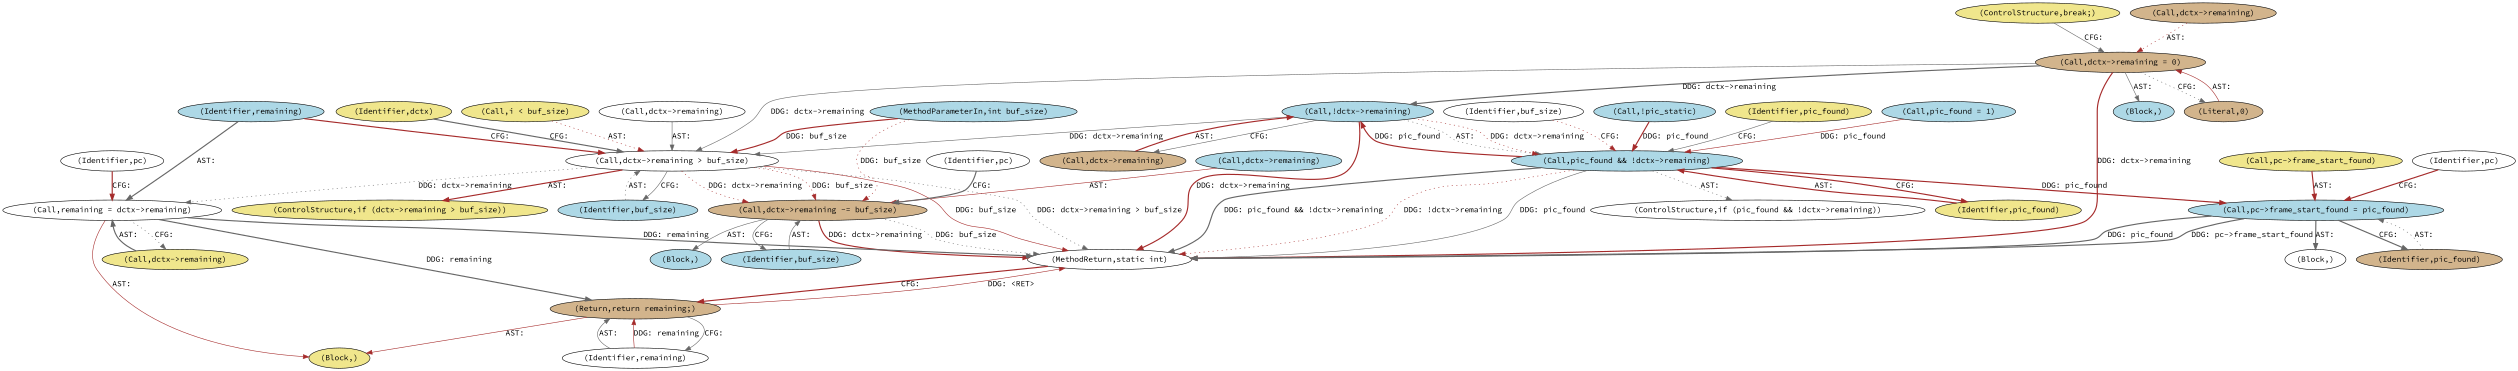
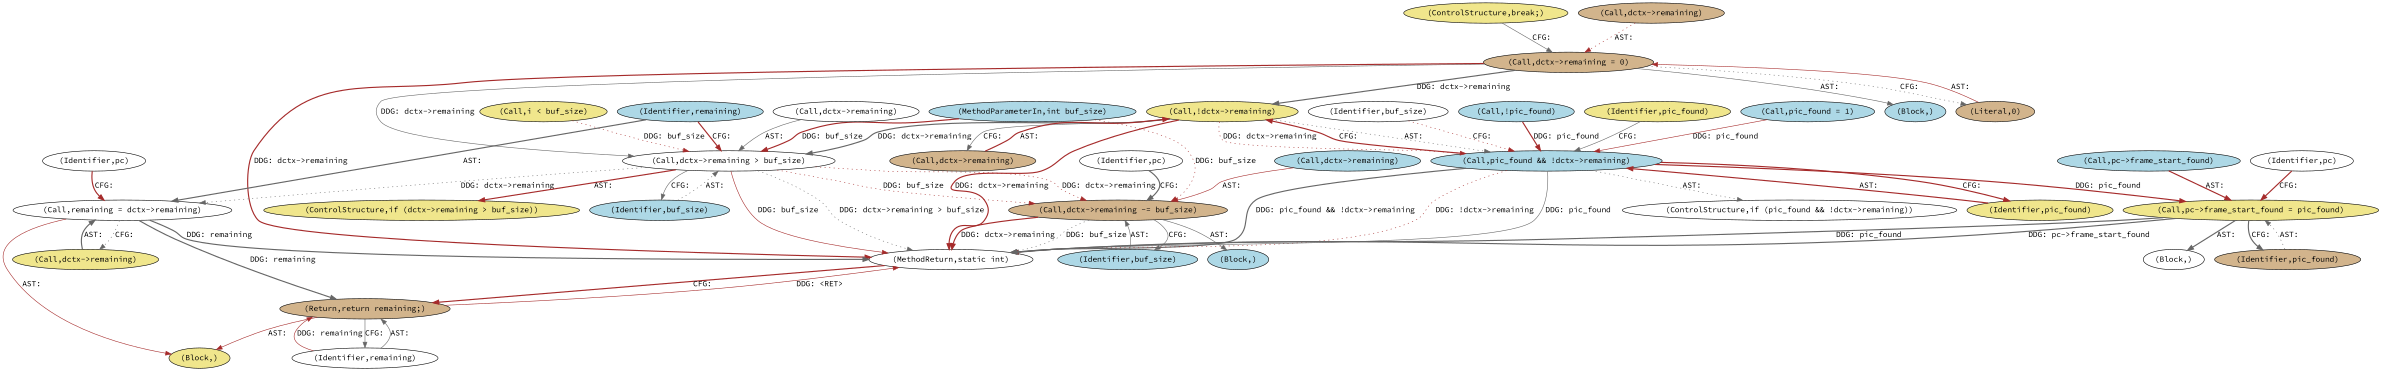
node "(Identifier,dctx)": removed
node "(Call,!dctx->remaining)": fillcolor lightblue -> khaki
node "(Call,!pic_static)": label "(Call,!pic_static)" -> "(Call,!pic_found)"
edge "(Call,!dctx->remaining)" -> "(Call,dctx->remaining > buf_size)": style solid -> bold
edge "(Call,i < buf_size)" -> "(Call,dctx->remaining > buf_size)": label "AST: " -> "DDG: buf_size"
edge "(Call,pic_found && !dctx->remaining)" -> "(Call,!dctx->remaining)": label "DDG: pic_found" -> "CFG: "
node "(Call,pc->frame_start_found)": fillcolor khaki -> lightblue
node "(Call,pc->frame_start_found = pic_found)": fillcolor lightblue -> khaki
